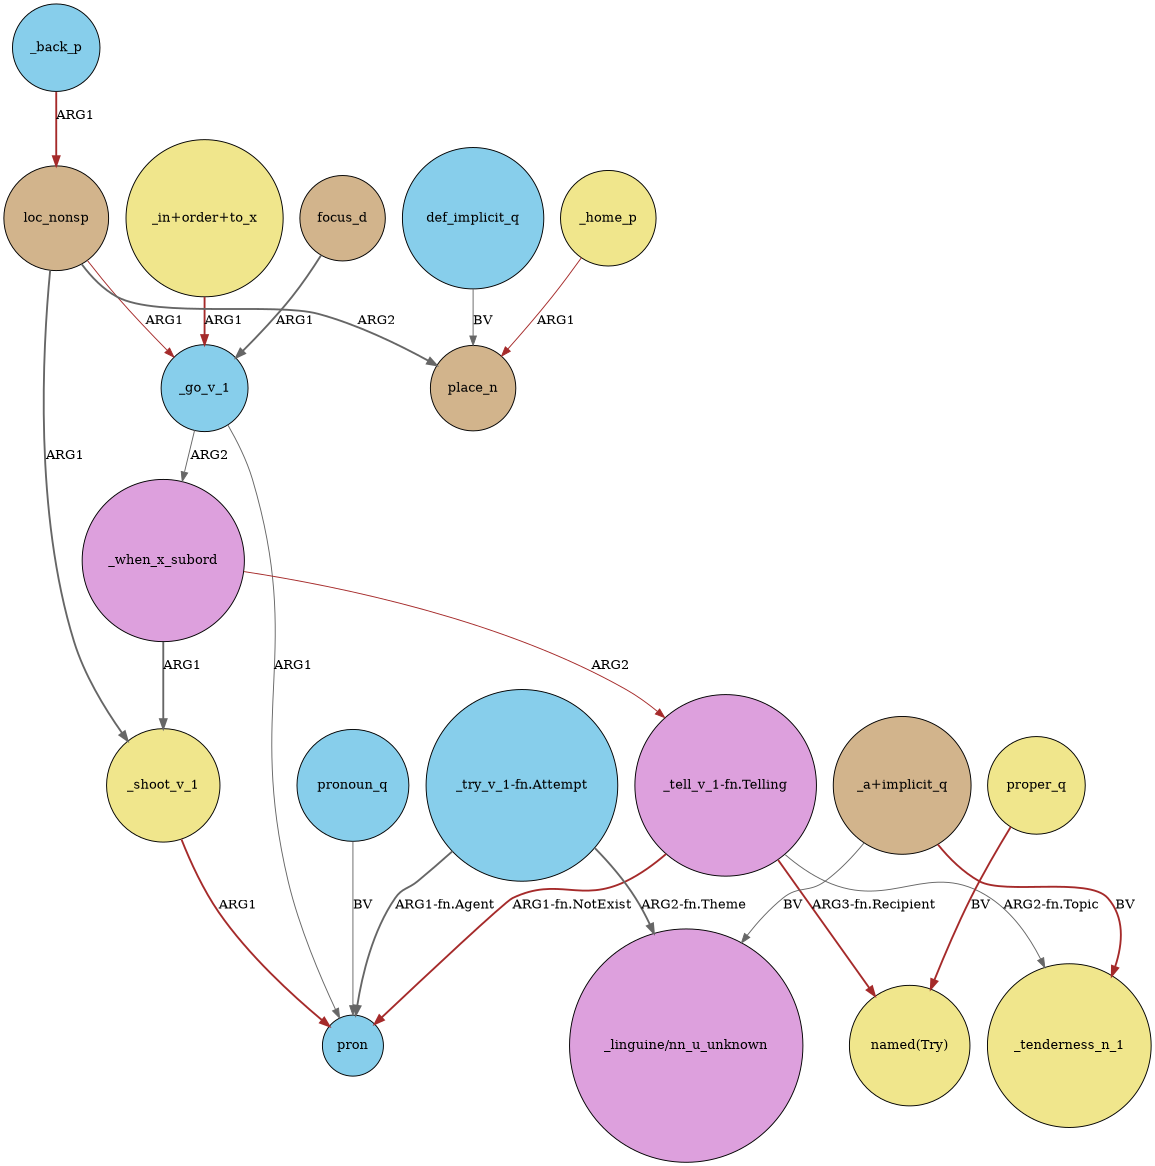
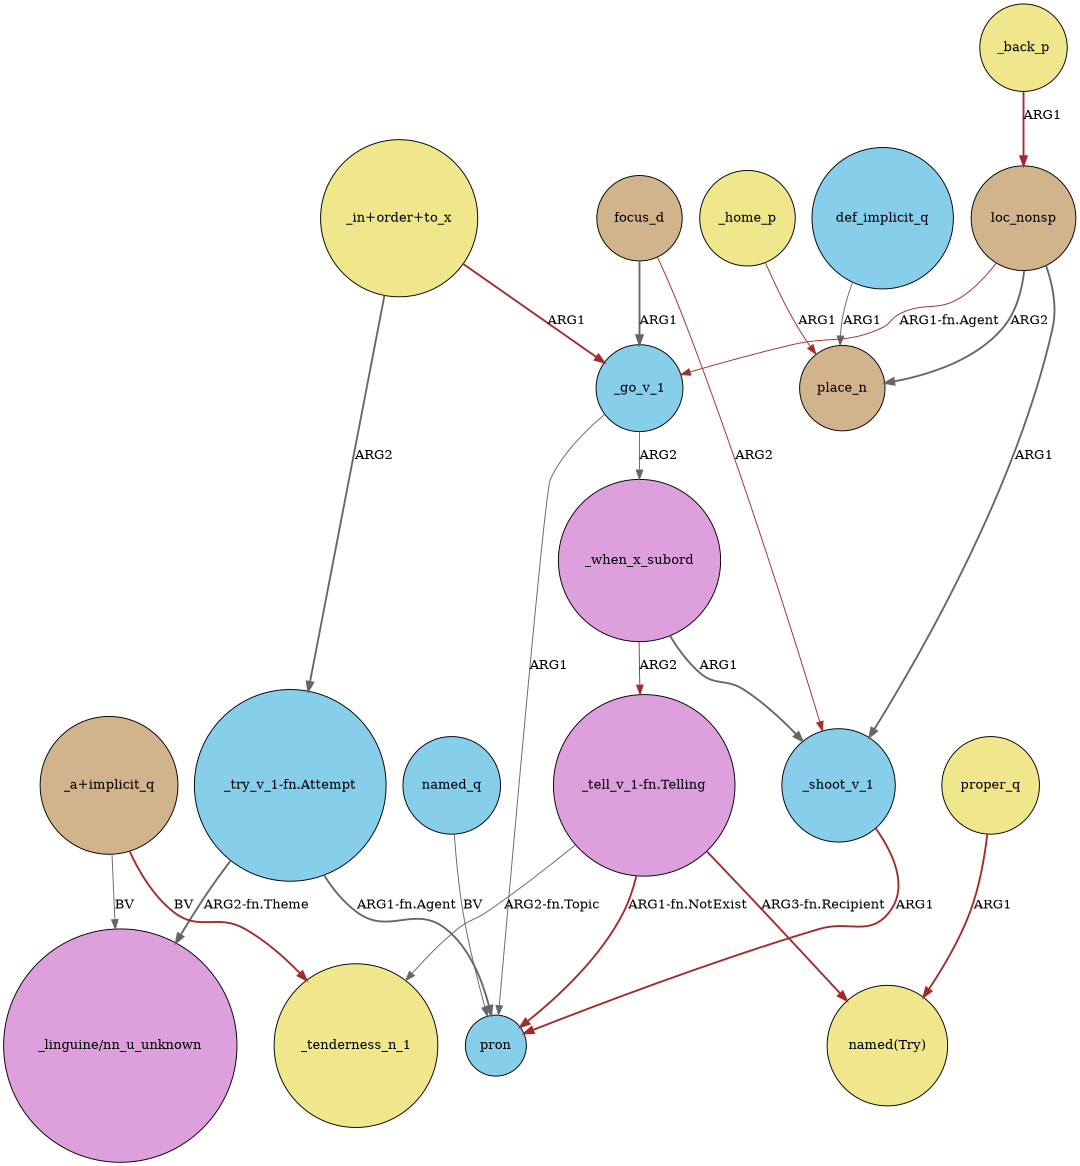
node "_back_p": fillcolor skyblue -> khaki
edge "loc_nonsp" -> "_go_v_1": label "ARG1" -> "ARG1-fn.Agent"
edge "def_implicit_q" -> "place_n": label "BV" -> "ARG1"
edge "focus_d" -> "_shoot_v_1": added, label "ARG2"
edge "_in+order+to_x" -> "_try_v_1-fn.Attempt": added, label "ARG2"
node "_shoot_v_1": fillcolor khaki -> skyblue
node "pronoun_q": label "pronoun_q" -> "named_q"
edge "proper_q" -> "named(Try)": label "BV" -> "ARG1"
